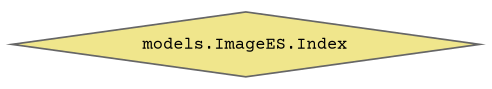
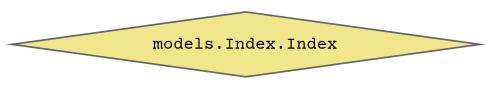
node "models.ImageES.Index": label "models.ImageES.Index" -> "models.Index.Index"
